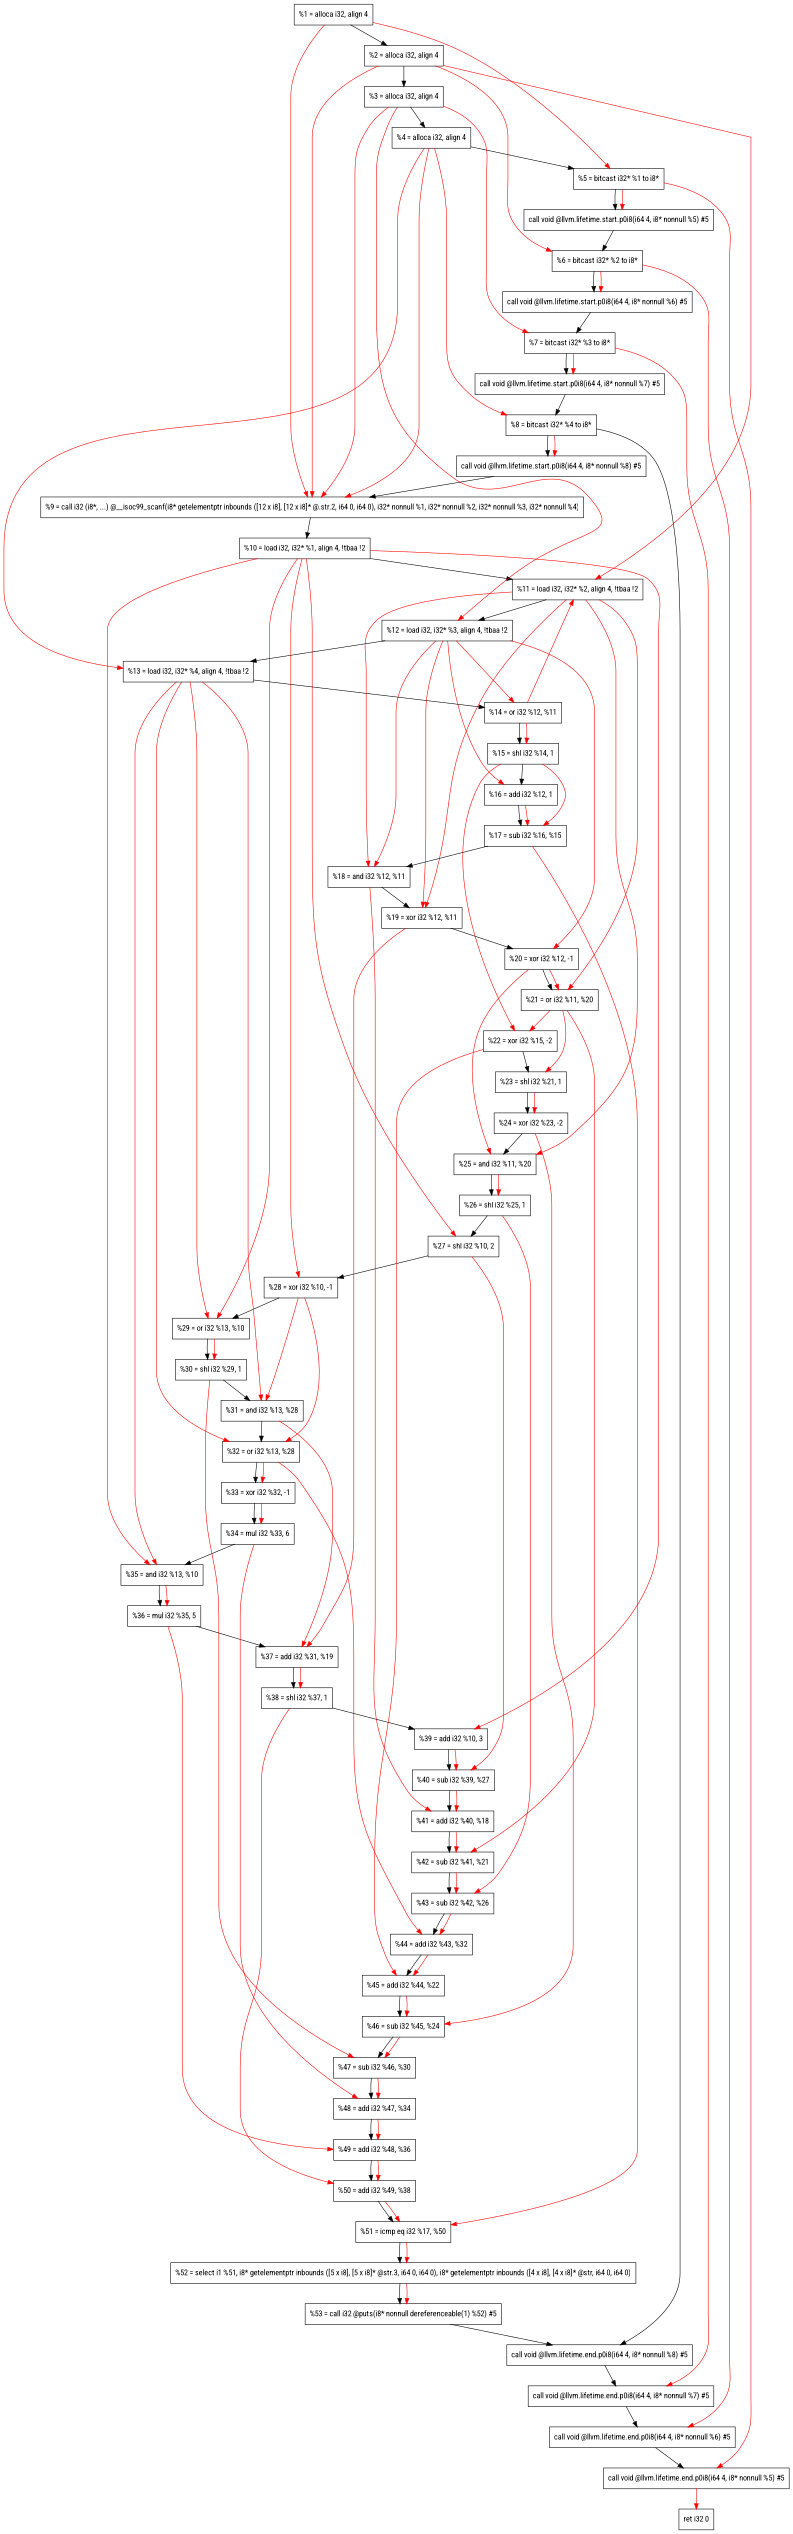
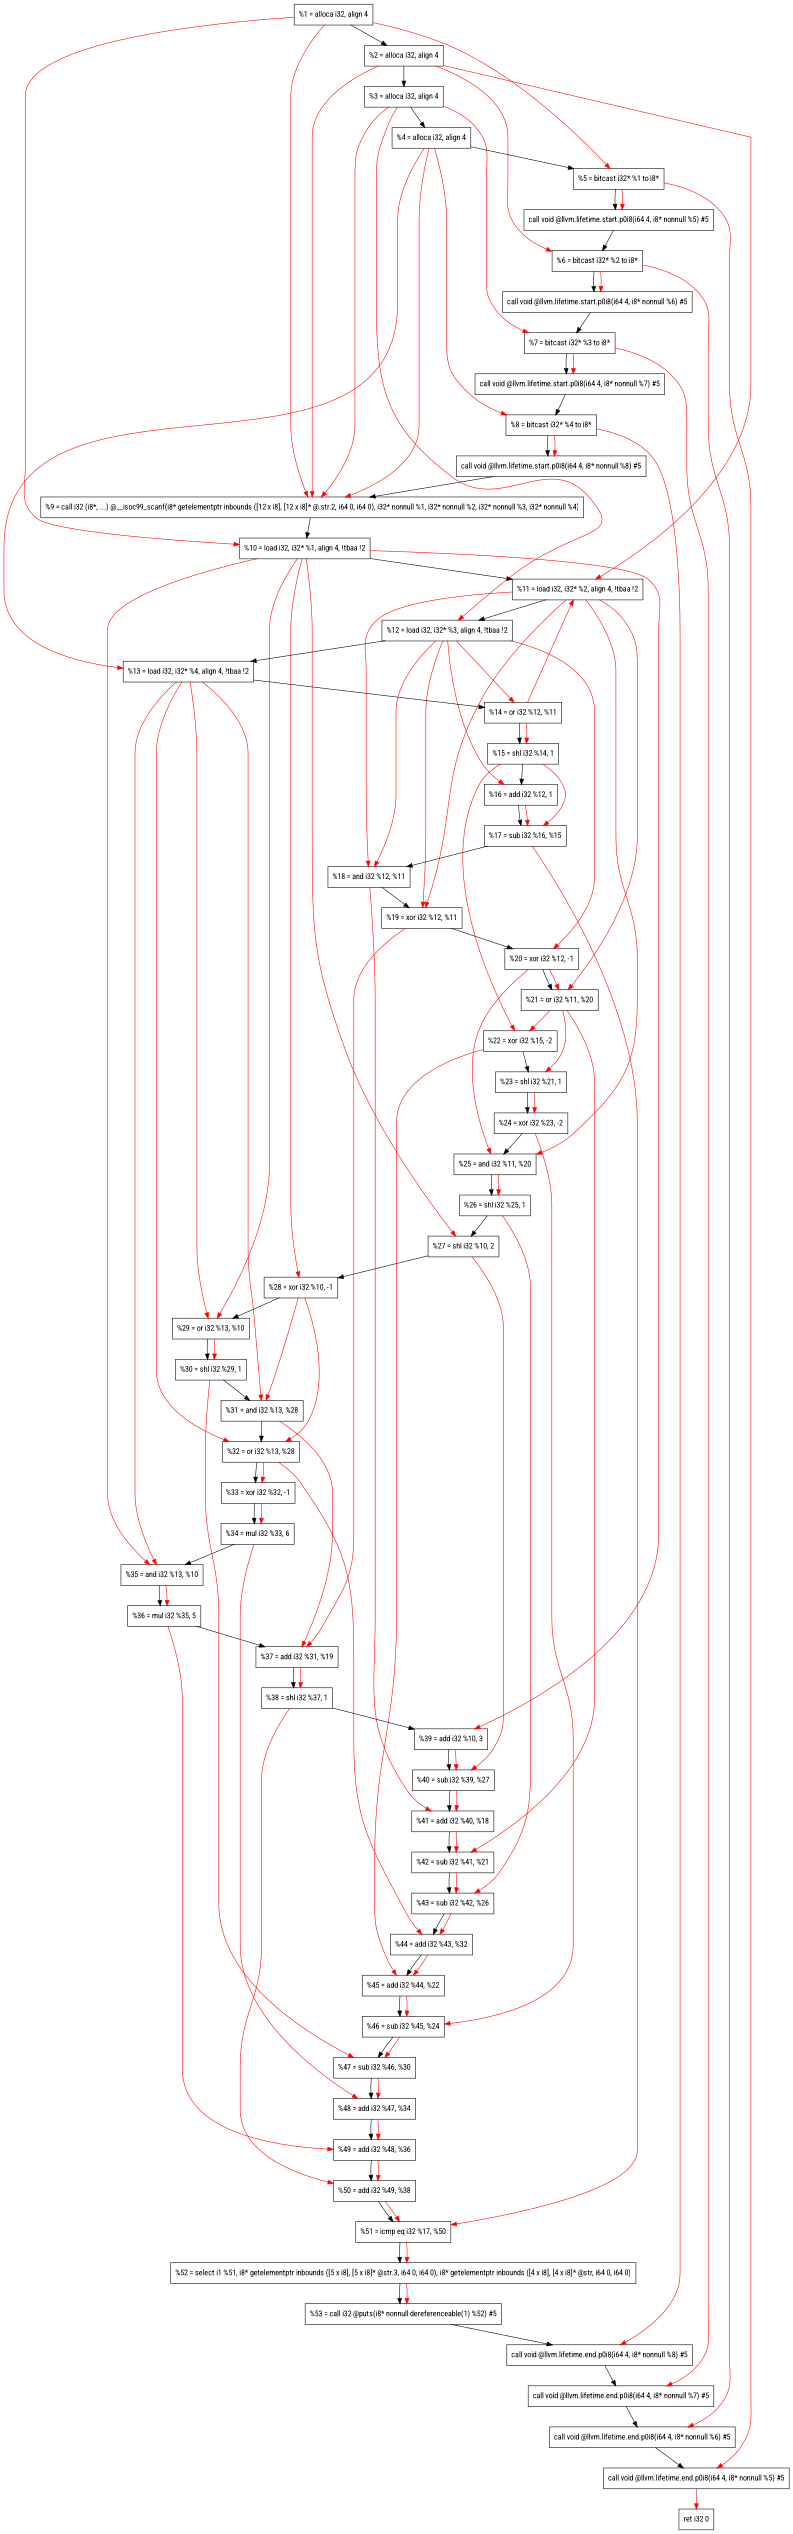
edge "%1 = alloca i32, align 4" -> "%10 = load i32, i32* %1, align 4, !tbaa !2": added
edge "%8 = bitcast i32* %4 to i8*" -> "call void @llvm.lifetime.end.p0i8(i64 4, i8* nonnull %8) #5": color black -> red
